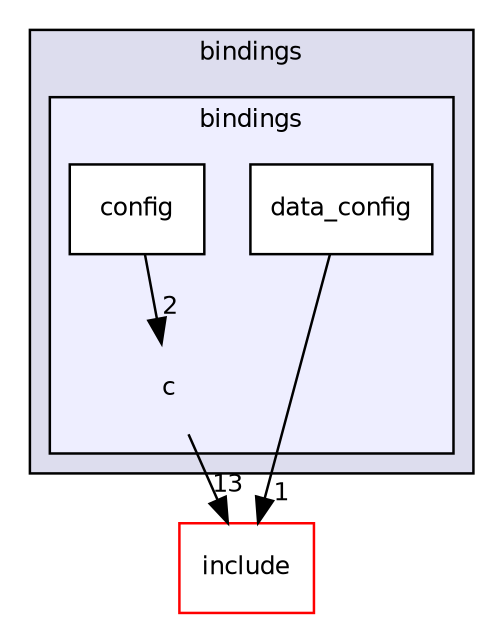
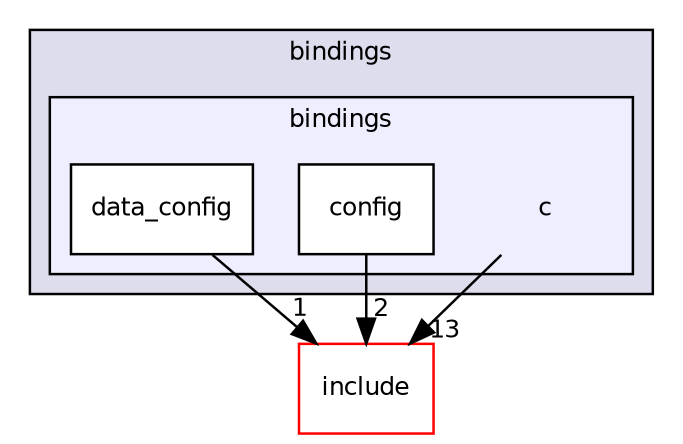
edge "config" -> "c": now "config" -> "include"
